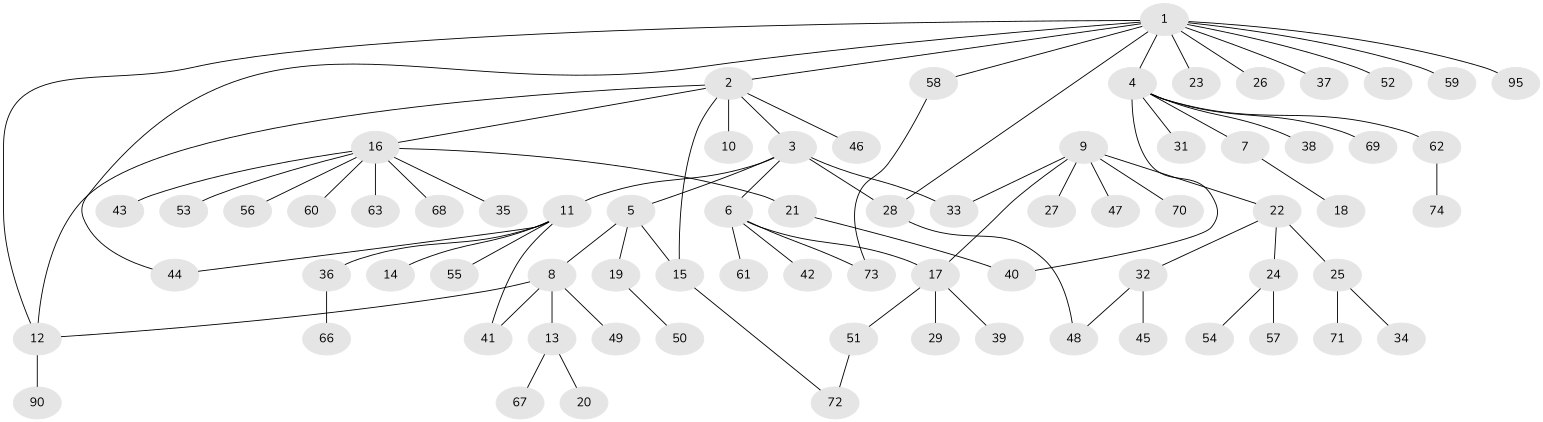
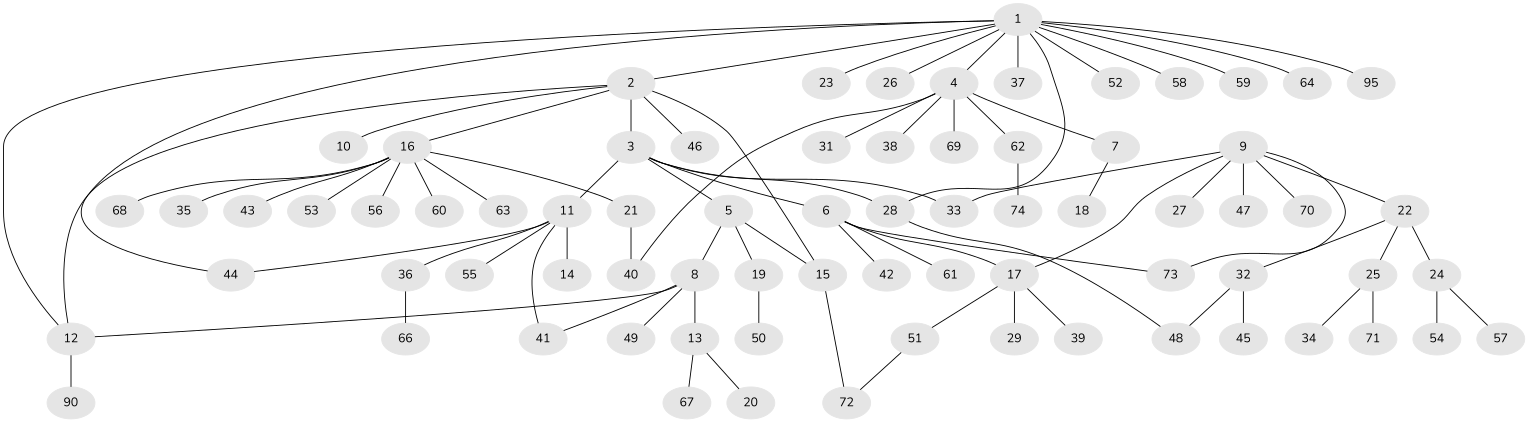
node "64": added
edge "58" -- "73": now "9" -- "73"
